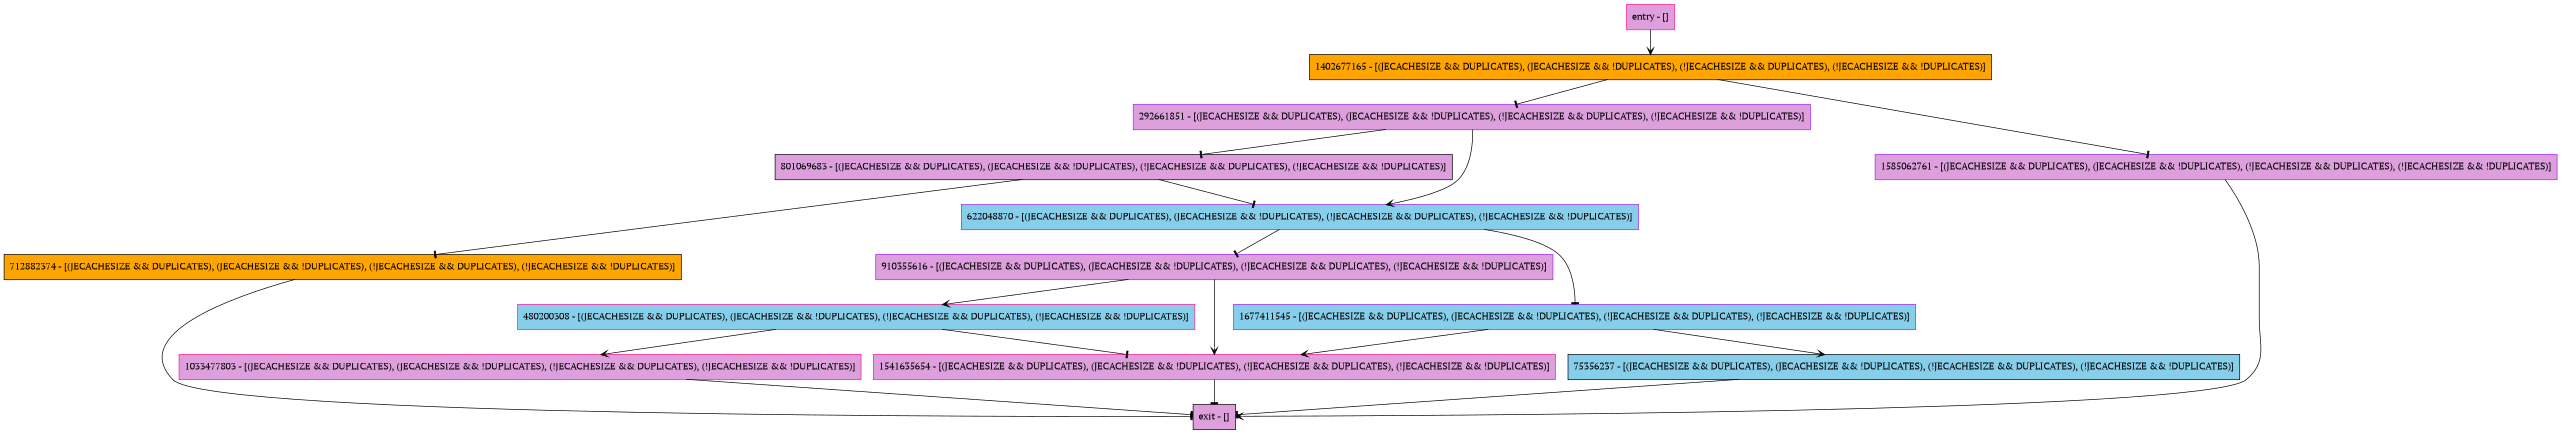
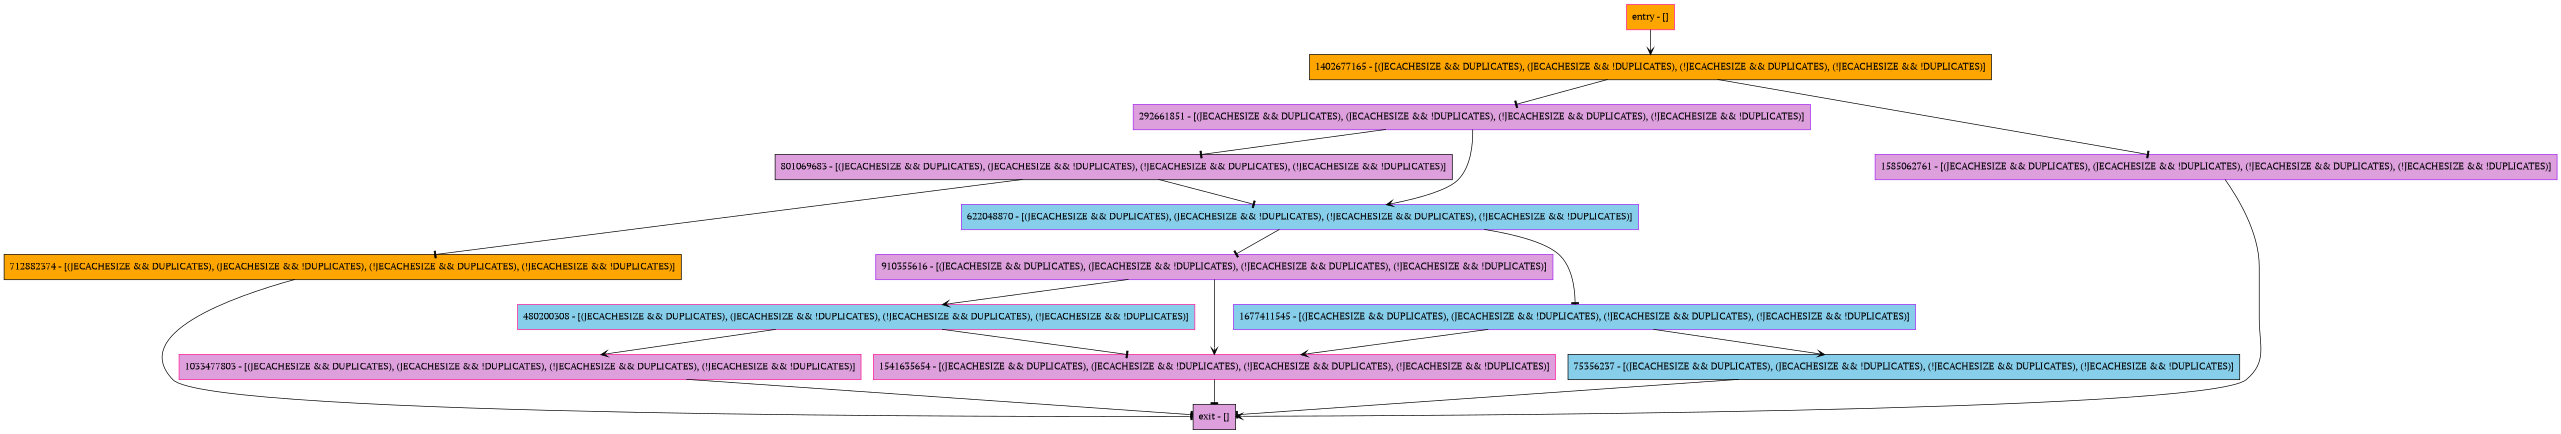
node "entry - []": fillcolor plum -> orange
